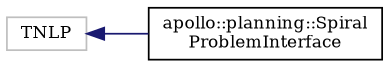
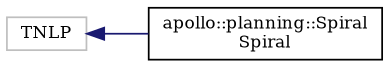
node "apollo::planning::Spiral ProblemInterface": label "apollo::planning::Spiral ProblemInterface" -> "apollo::planning::Spiral Spiral"
